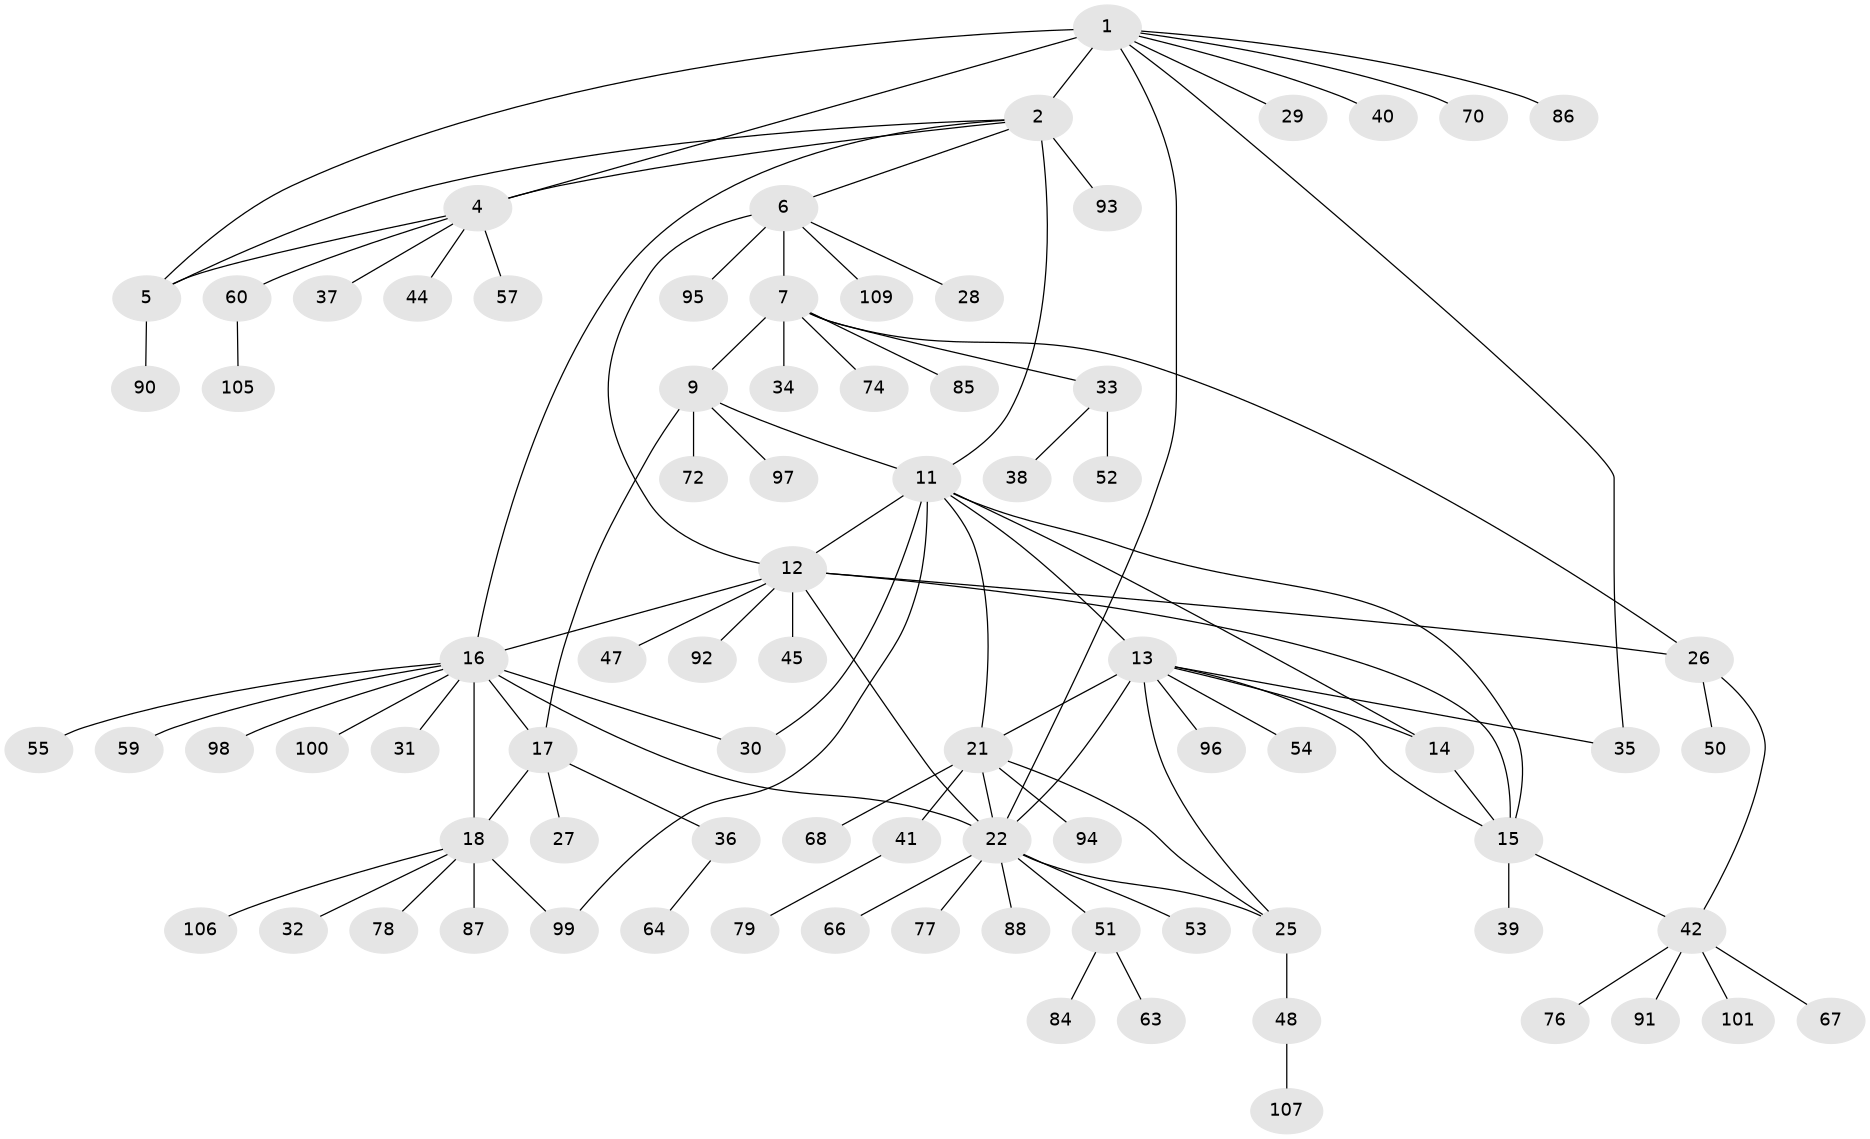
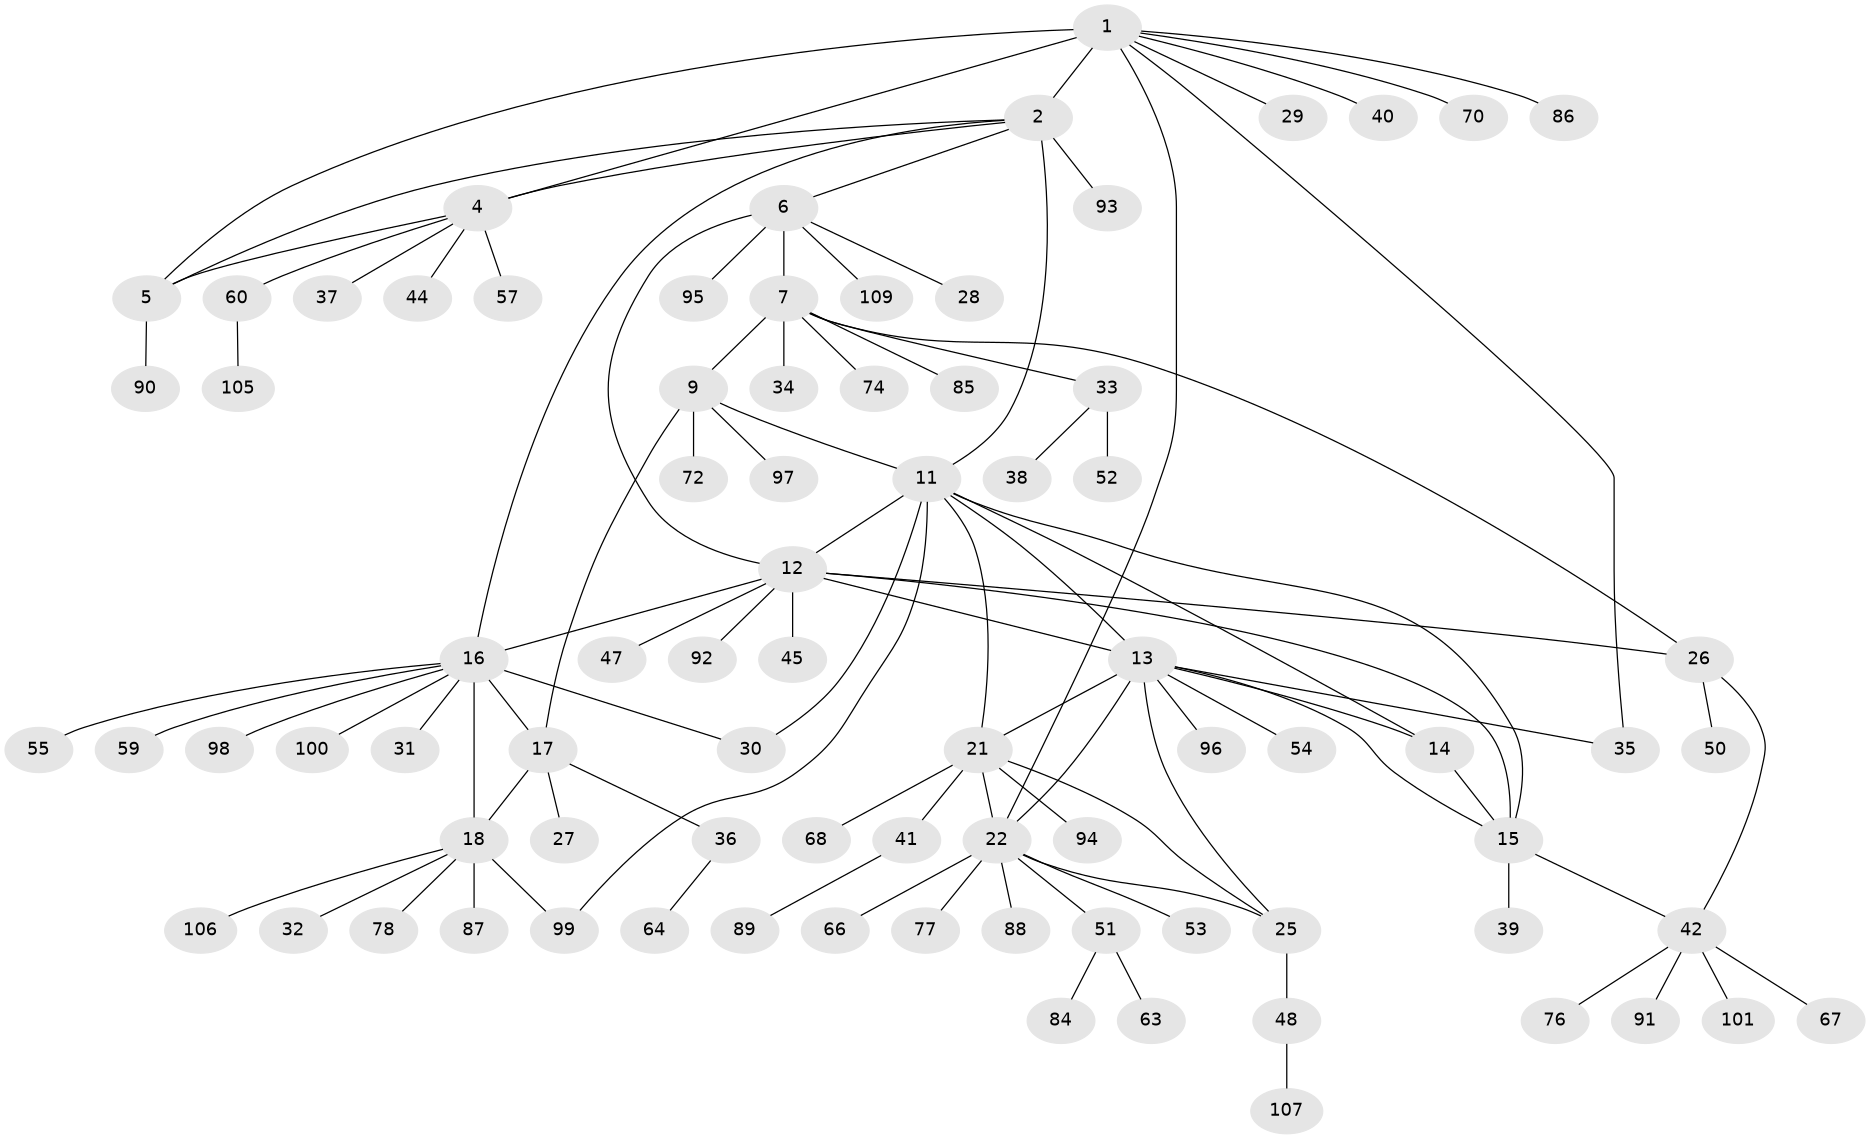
edge "12" -- "22": now "12" -- "13"
edge "16" -- "22": removed
node "79": label "79" -> "89"
